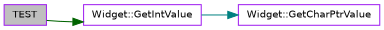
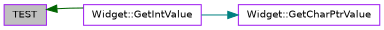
edge "TEST" -> "Widget::GetIntValue": reversed
